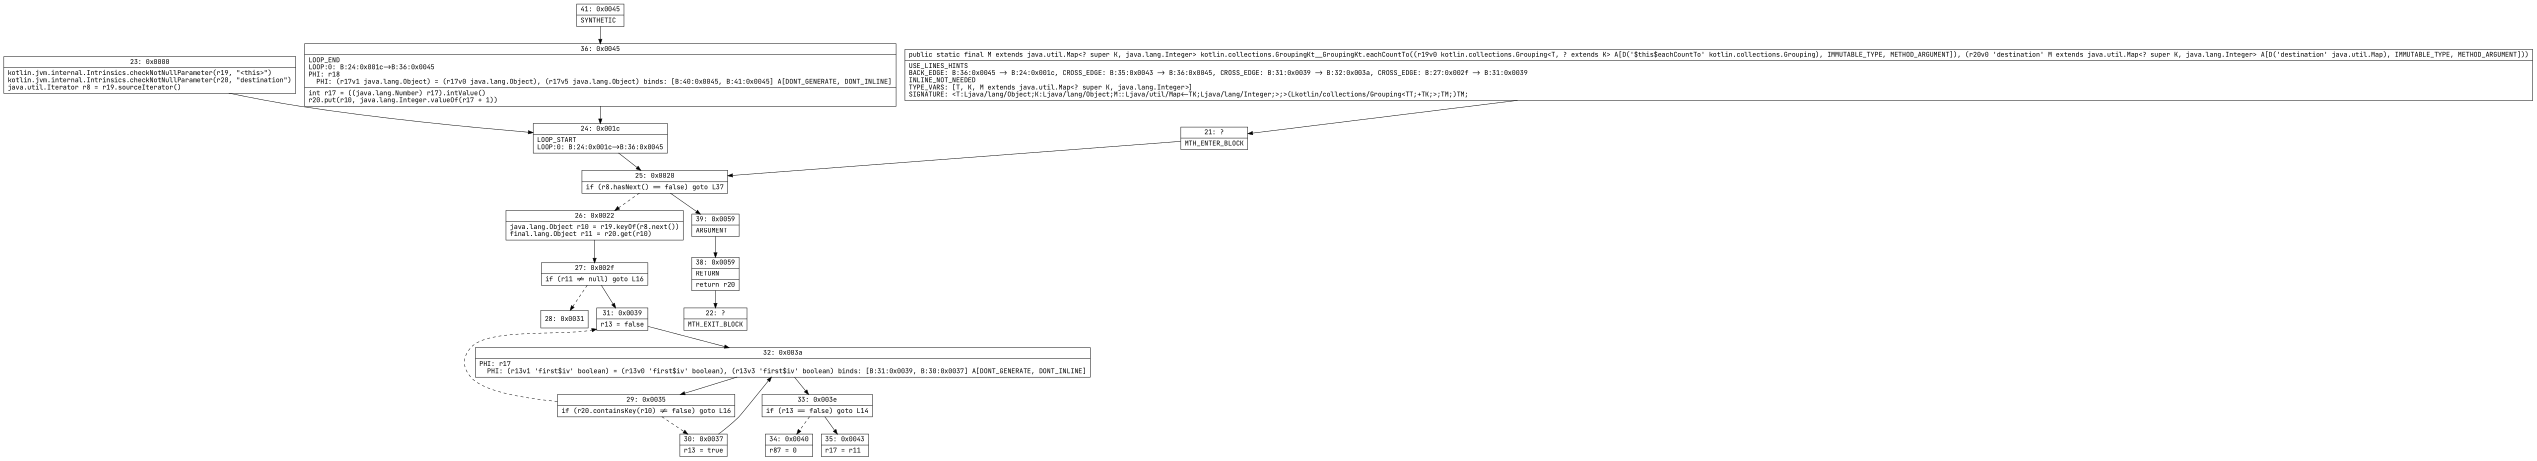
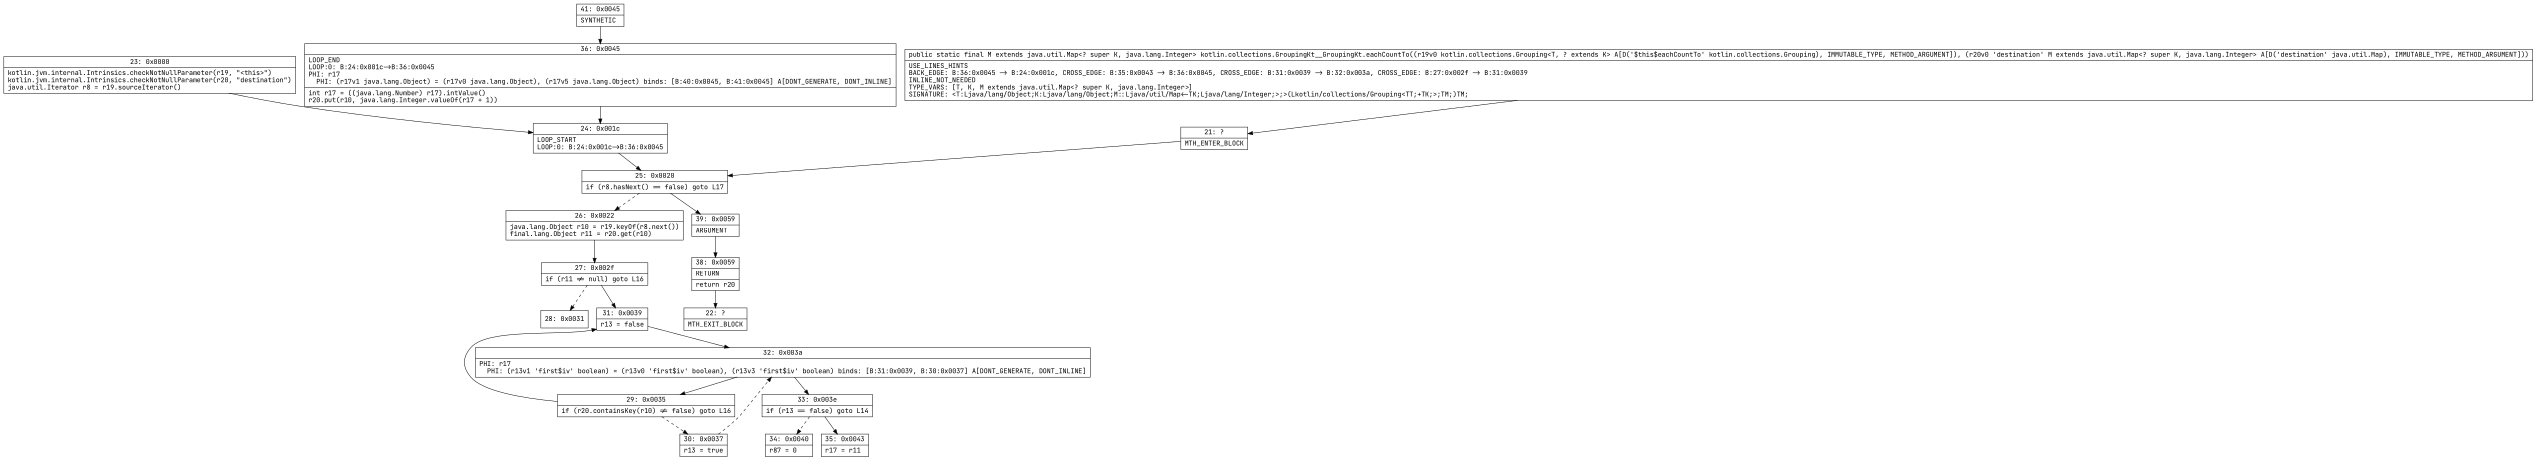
node "36: 0x0045": text "PHI: r18" -> "PHI: r17"
node "25: 0x0020": text "if (r8.hasNext() == false) goto L37" -> "if (r8.hasNext() == false) goto L17"
edge "29: 0x0035" -> "31: 0x0039": style dashed -> solid
edge "30: 0x0037" -> "32: 0x003a": style solid -> dashed
